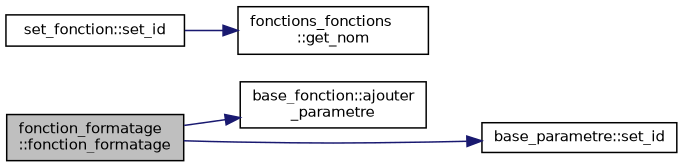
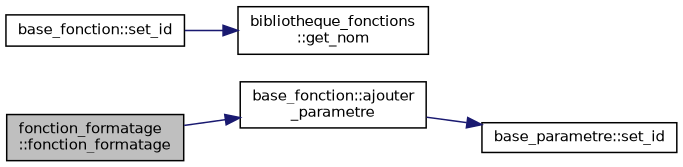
node "set_fonction::set_id": label "set_fonction::set_id" -> "base_fonction::set_id"
node "fonctions_fonctions ::get_nom": label "fonctions_fonctions ::get_nom" -> "bibliotheque_fonctions ::get_nom"
edge "fonction_formatage ::fonction_formatage" -> "base_parametre::set_id": now "base_fonction::ajouter _parametre" -> "base_parametre::set_id"
